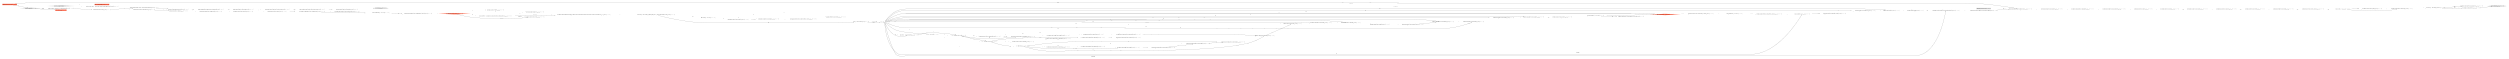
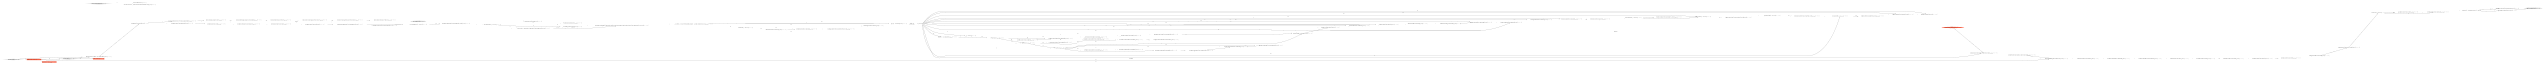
node "Host externalLoadBalancer@@@2@@@['0', '0', '1']": fillcolor tomato -> white
node "DomainRouterJoinVO router@@@2@@@['1', '0', '0']": fillcolor lightgray -> tomato
node "routerResponse.addNic(nicResponse)@@@82@@@['1', '1', '0']": fillcolor white -> tomato
node "router.getTemplateVersion() != null@@@15@@@['1', '1', '0']": fillcolor tomato -> white
node "router.getIsolationUri() != null@@@71@@@['1', '1', '0']": fillcolor tomato -> white
node "newDomainRouterResponse['1', '0', '0']": added
